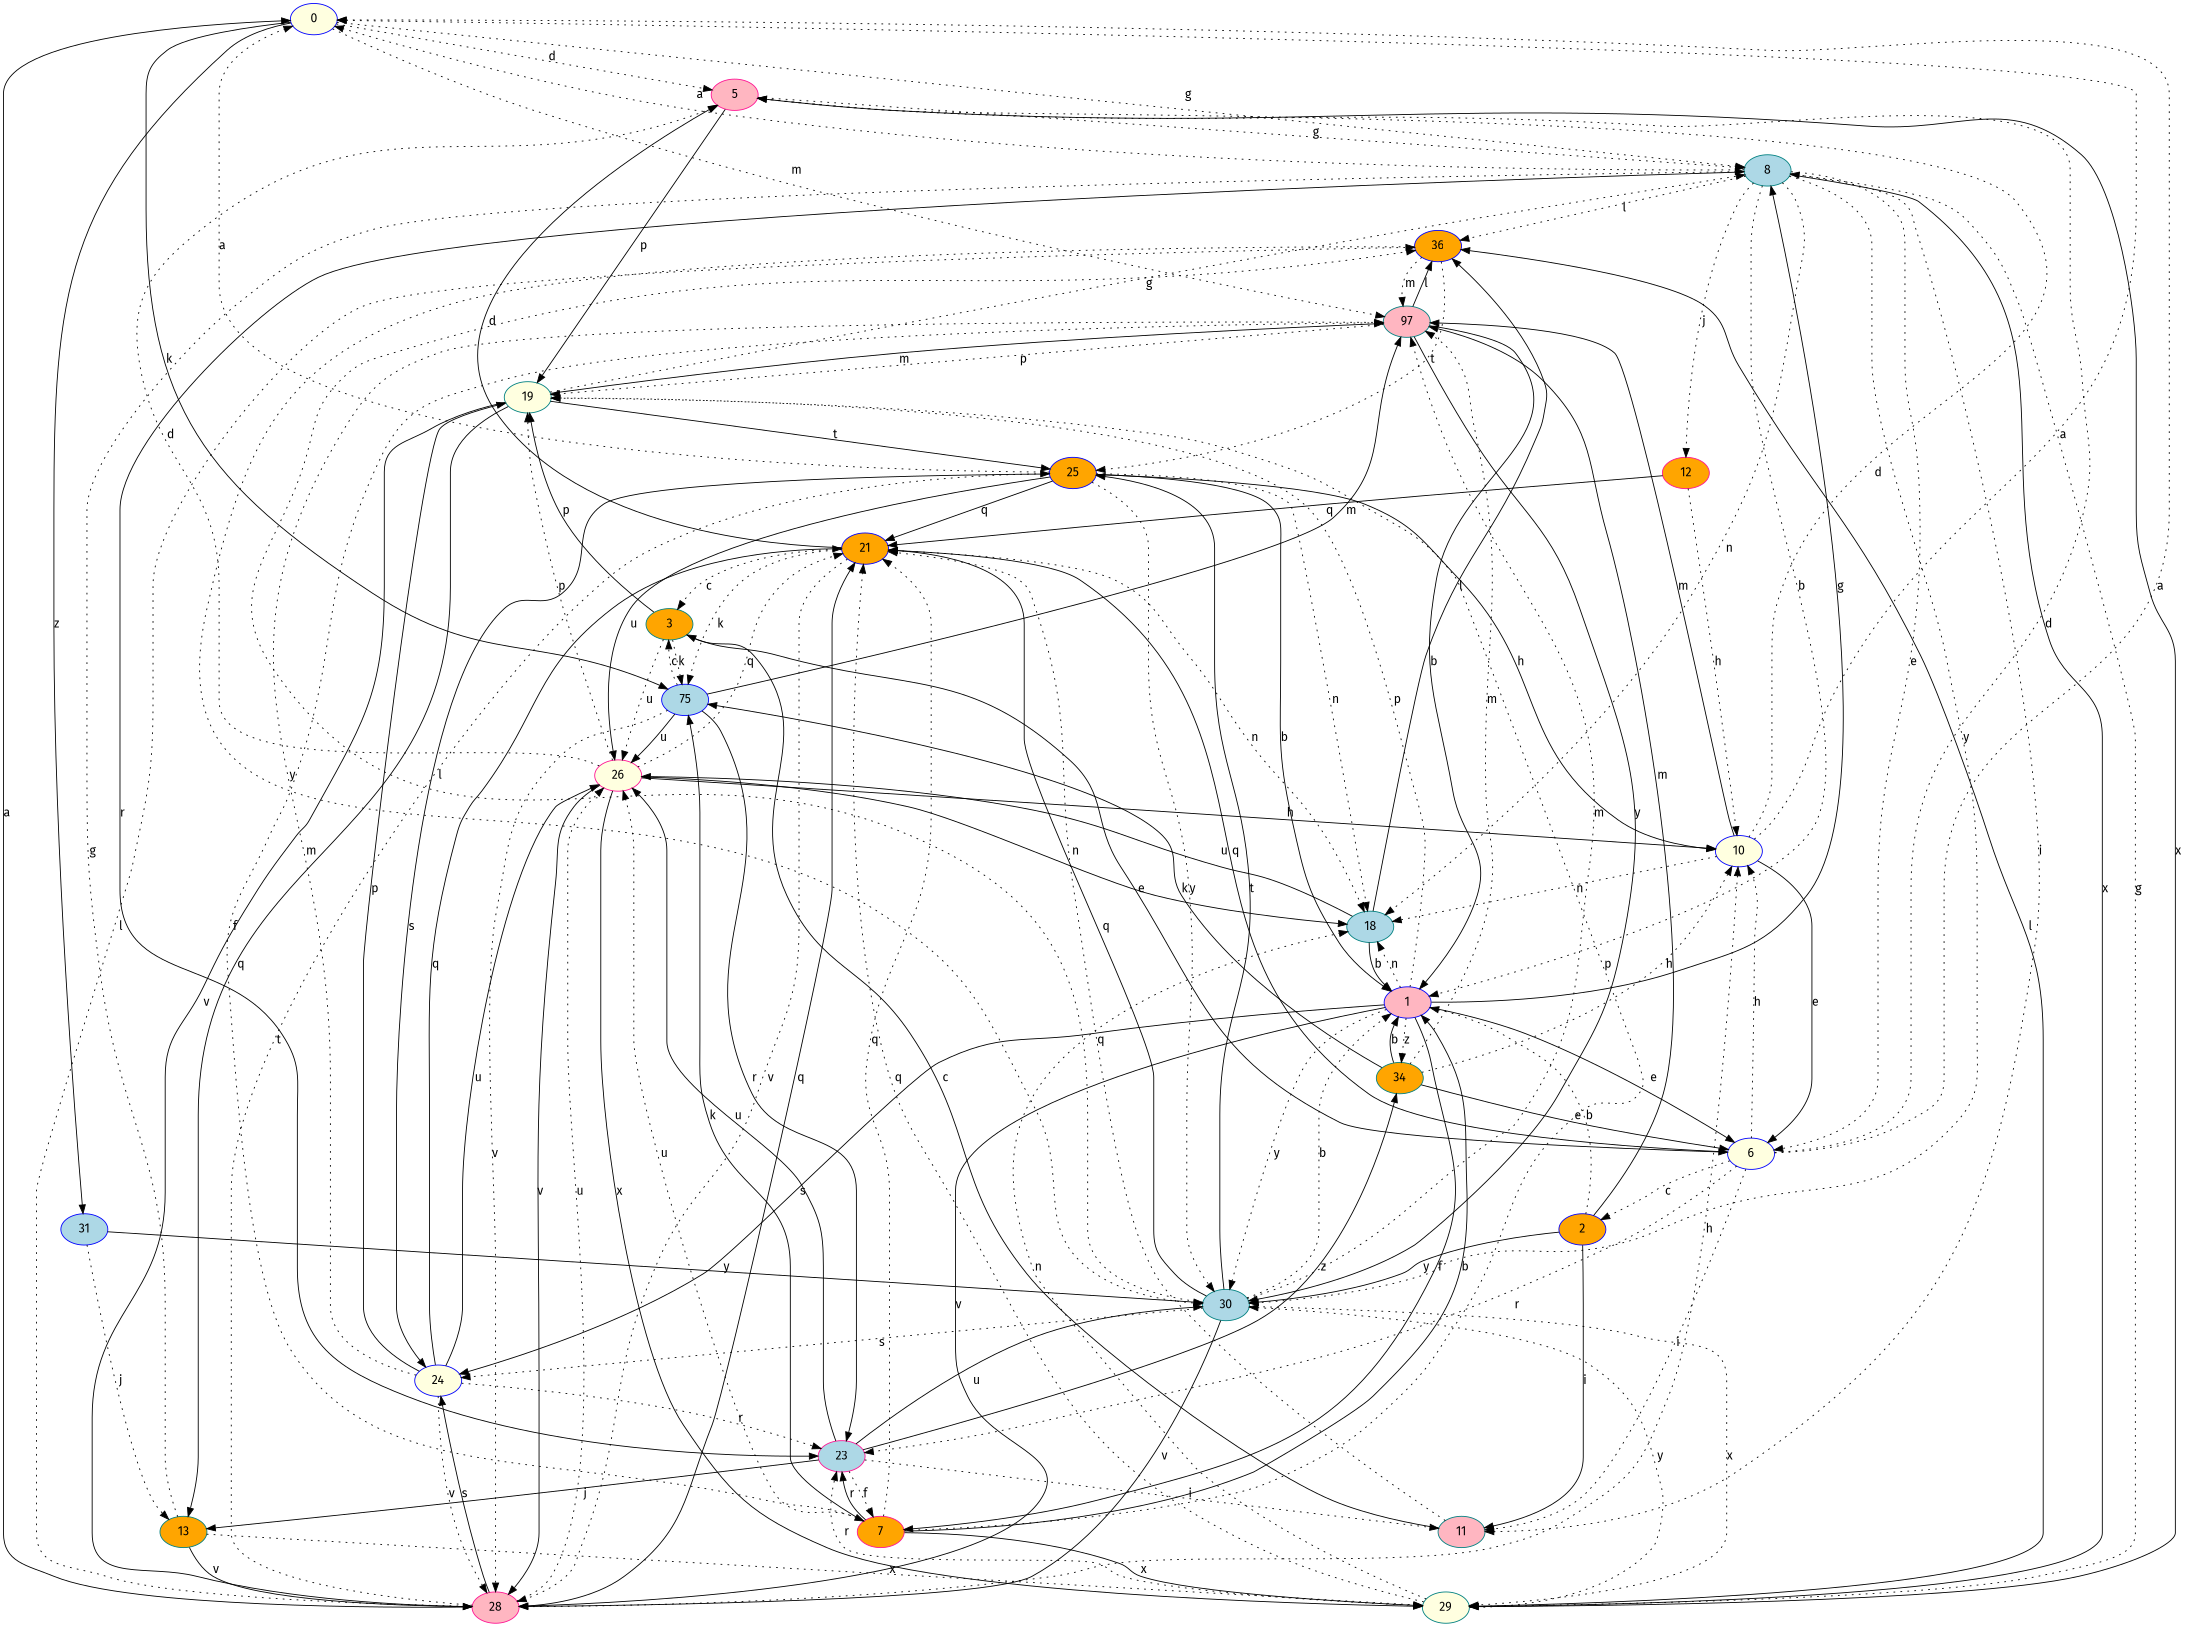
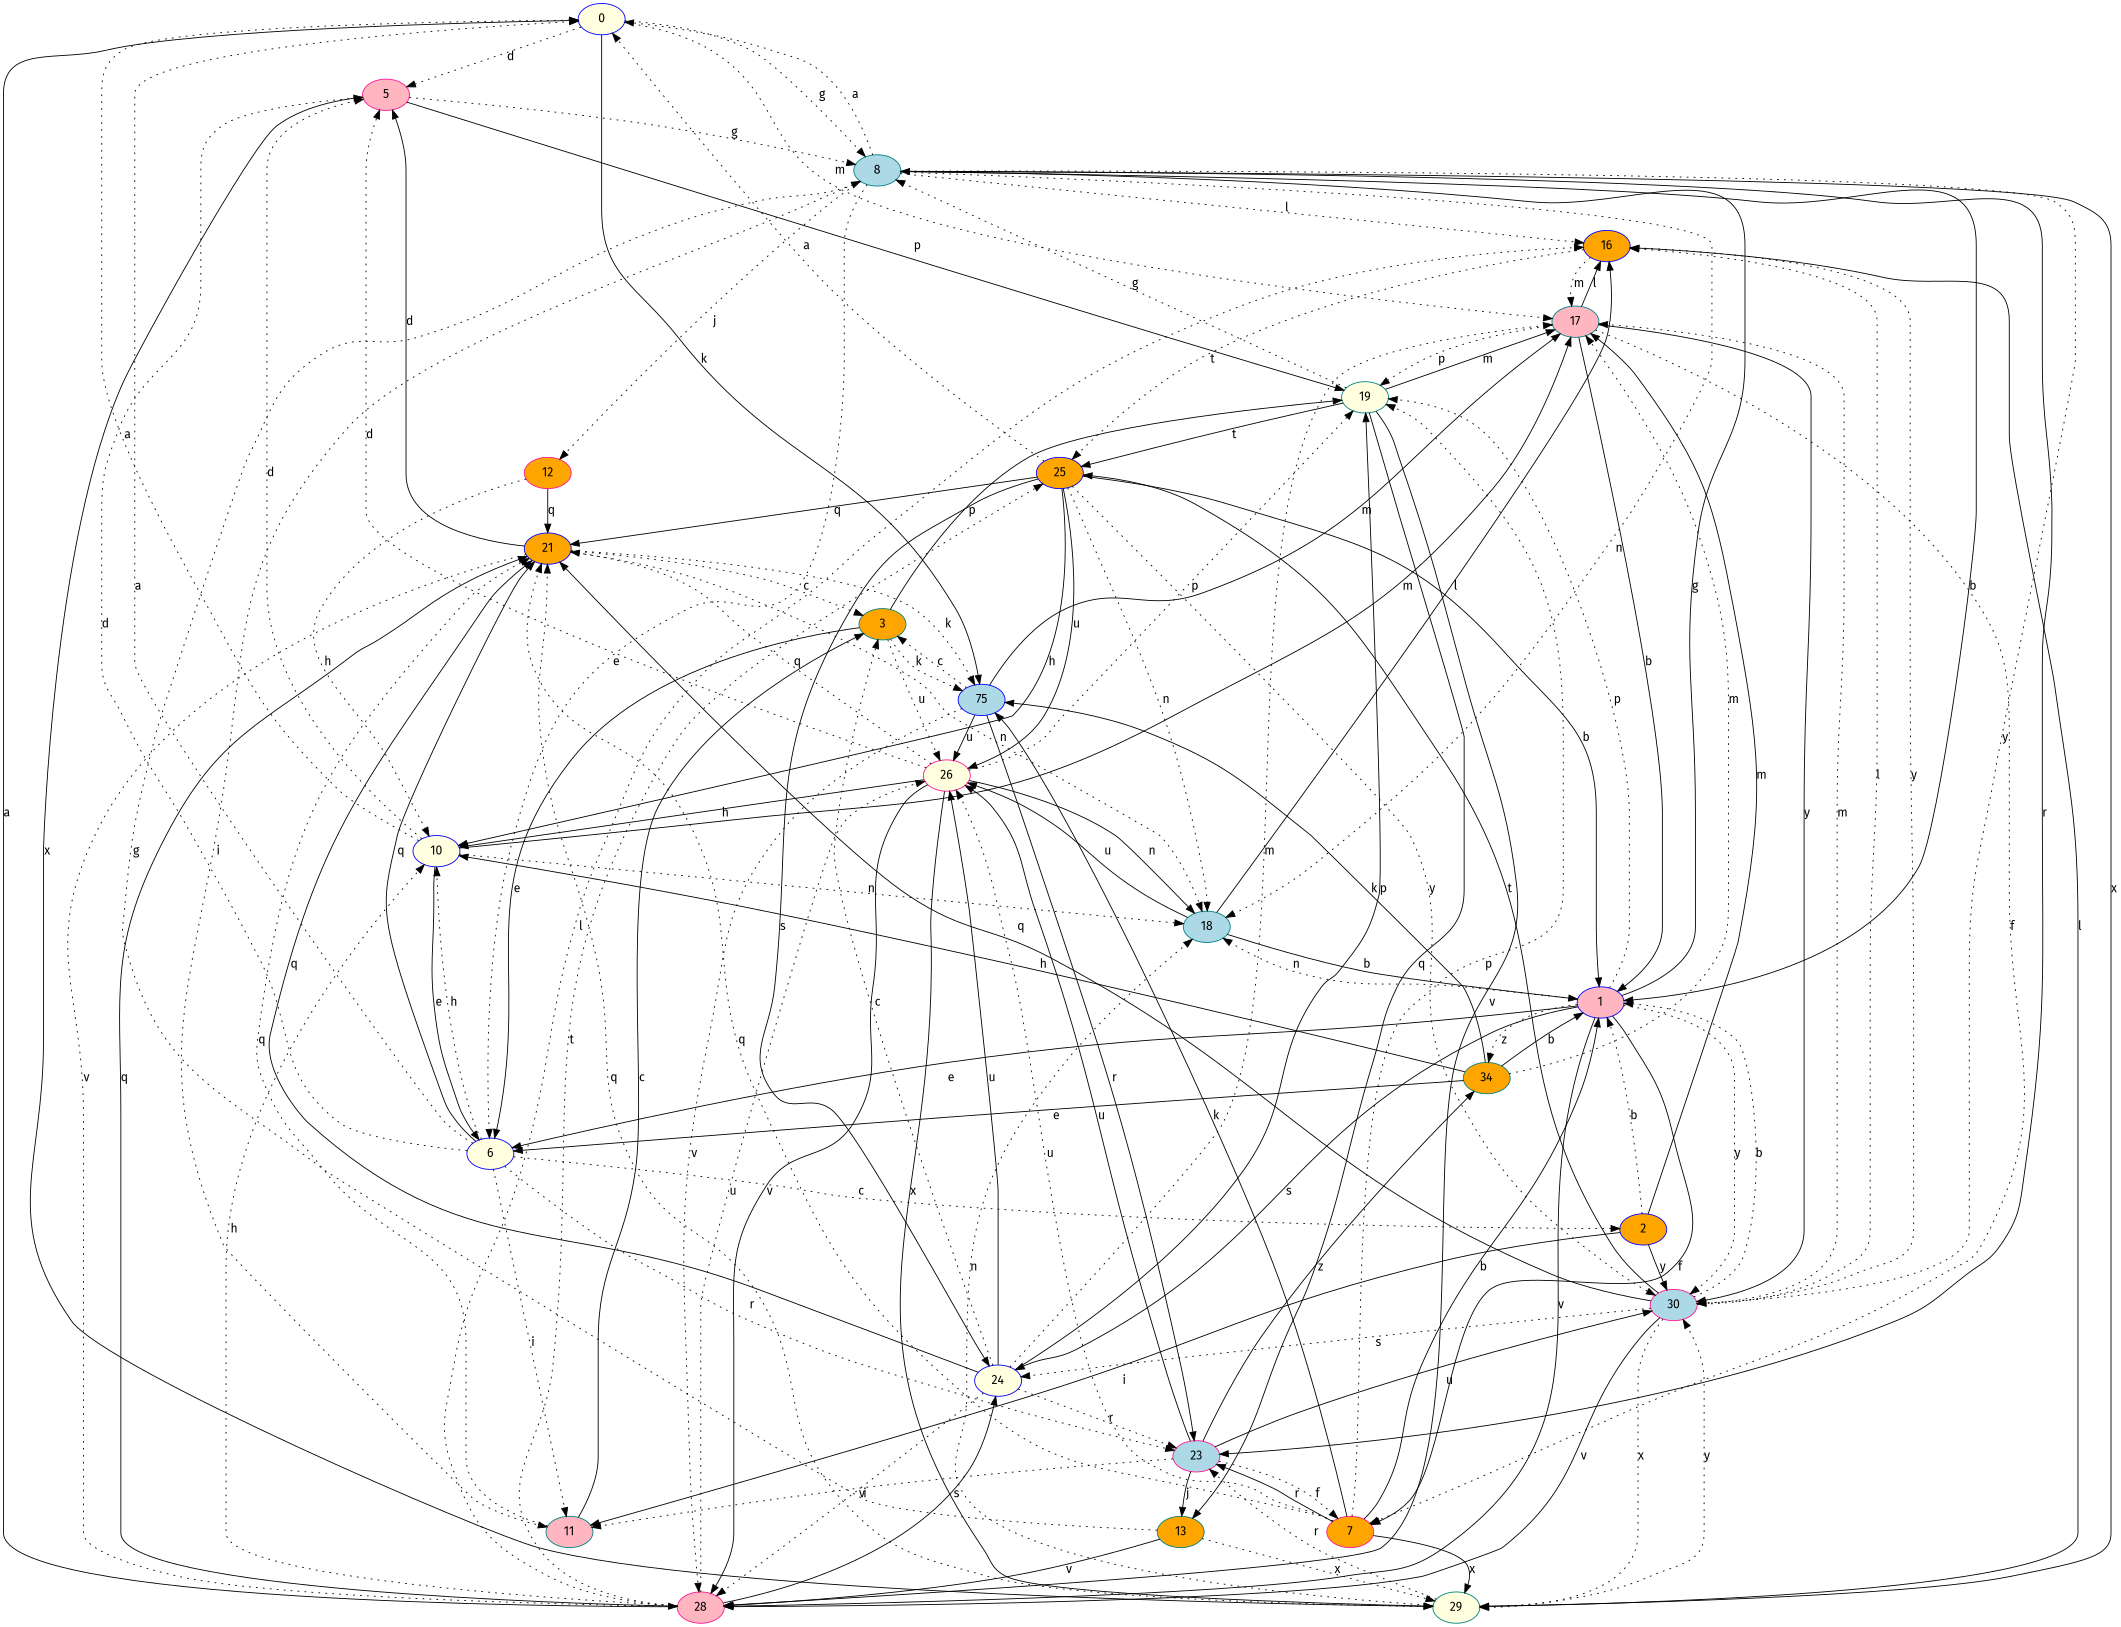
node "36": label "36" -> "16"
node "97": label "97" -> "17"
edge "8" -> "1": style dotted -> solid
edge "34" -> "10": style dotted -> solid
edge "24" -> "3": added, label "c"
edge "29" -> "8": removed, label "g"
node "31": removed
node "30": color teal -> deeppink
